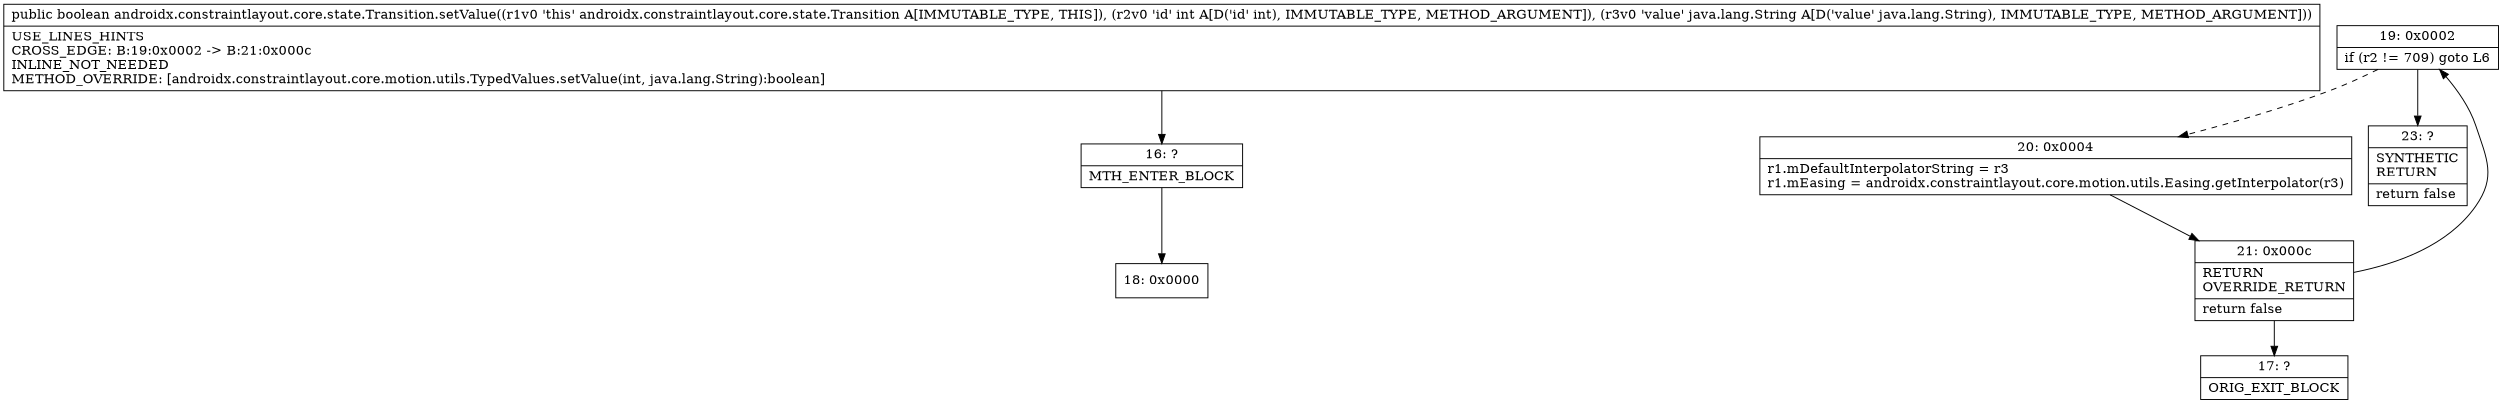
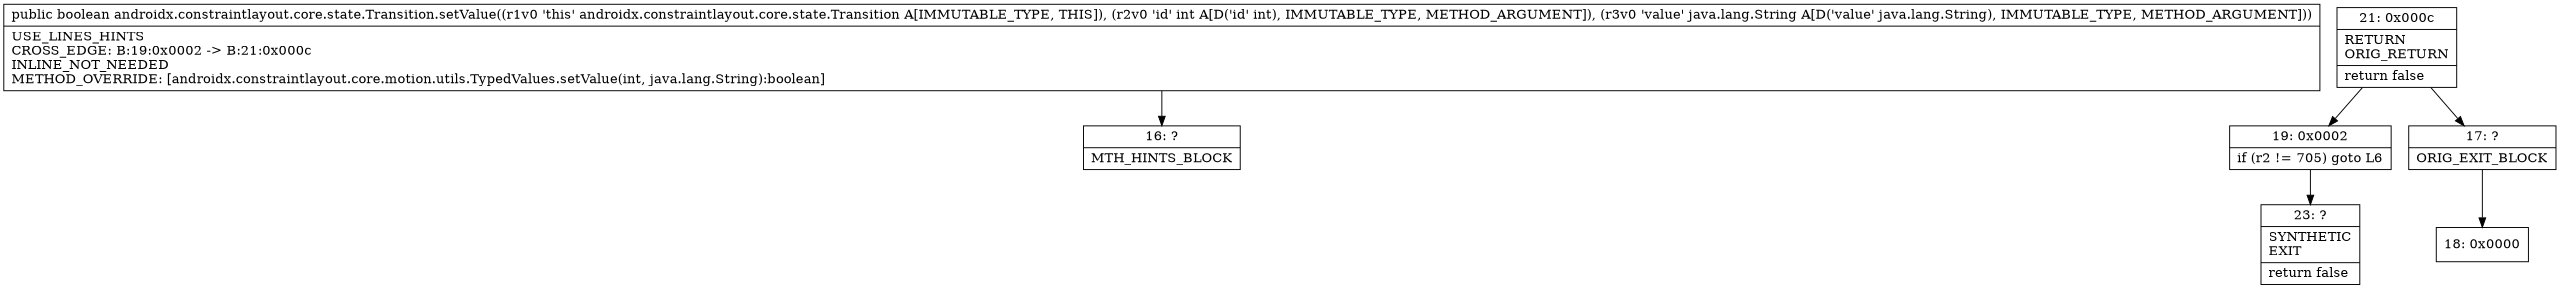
node "19: 0x0002": text "if (r2 != 709) goto L6" -> "if (r2 != 705) goto L6"
node "20: 0x0004": removed
node "23: ?": text "RETURN" -> "EXIT"
node "16: ?": text "MTH_ENTER_BLOCK" -> "MTH_HINTS_BLOCK"
edge "16: ?" -> "18: 0x0000": now "17: ?" -> "18: 0x0000"
node "21: 0x000c": text "OVERRIDE_RETURN" -> "ORIG_RETURN"
